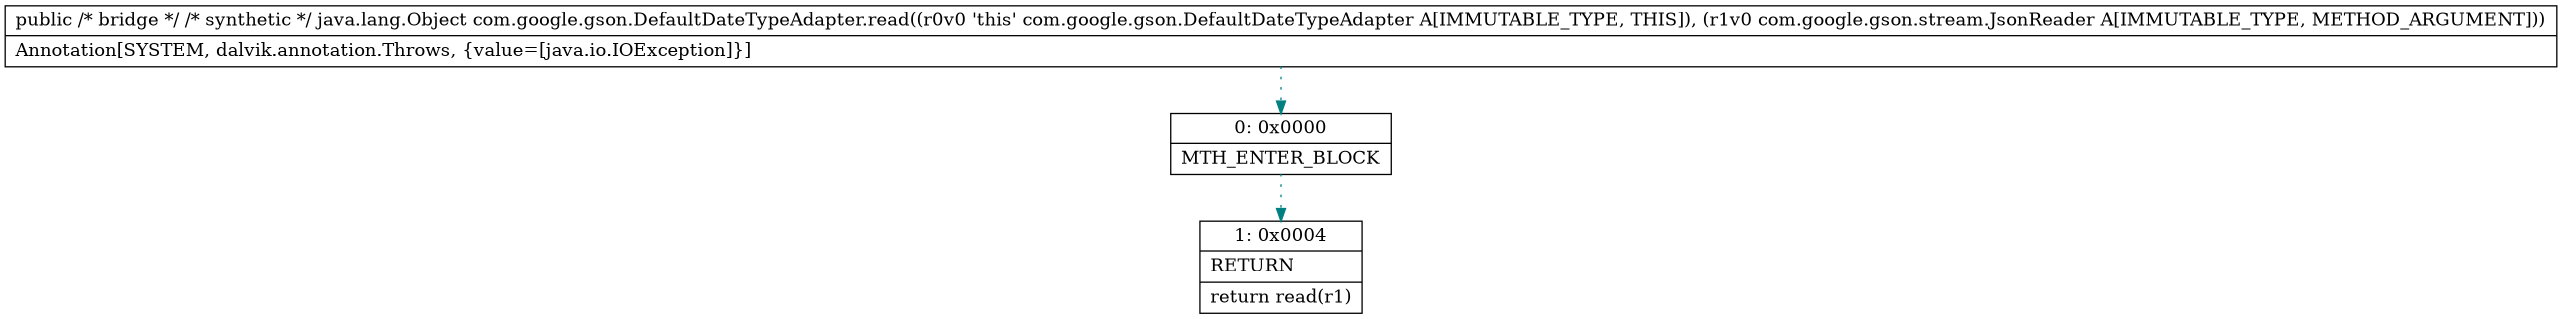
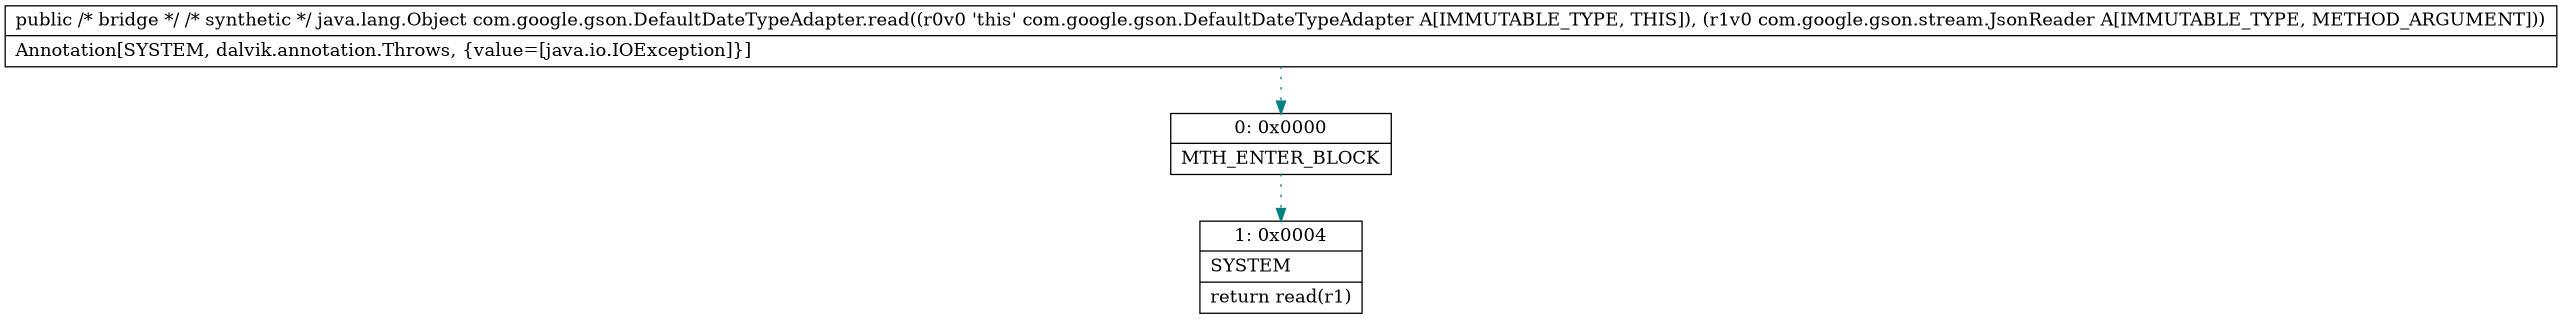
node "1: 0x0004": text "RETURN" -> "SYSTEM"
